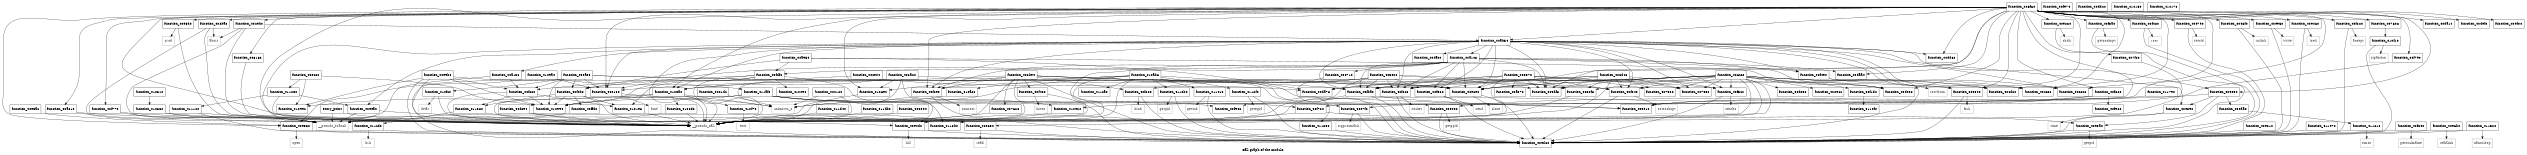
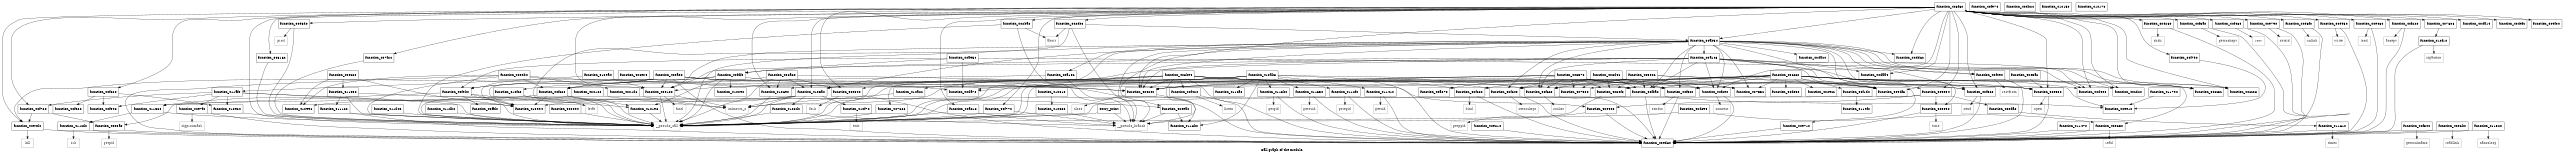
edge "function_40e9b0" -> "function_410994": now "function_40e9b0" -> "function_4001dc"
edge "function_408f60" -> "function_40e7f0": removed
node "geteuid": added
edge "function_40ffd0" -> "function_40e530": now "function_40eae0" -> "function_40e530"
